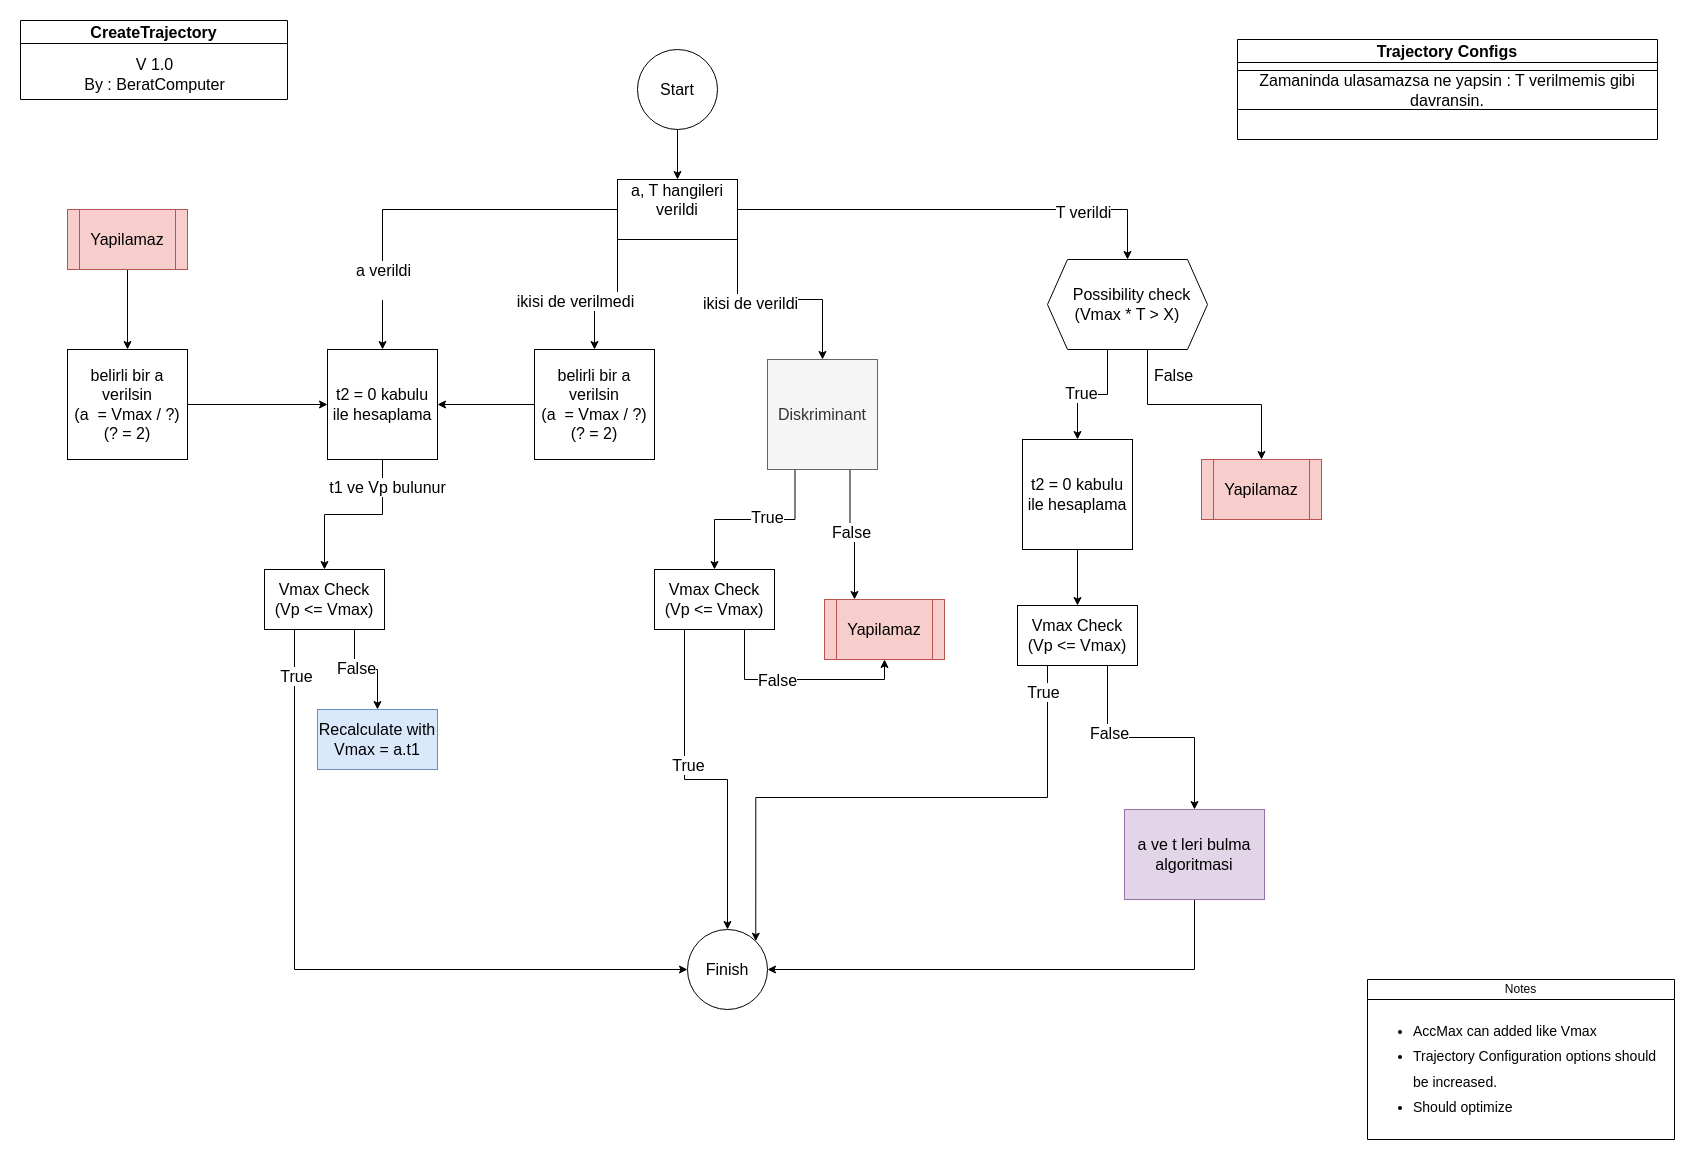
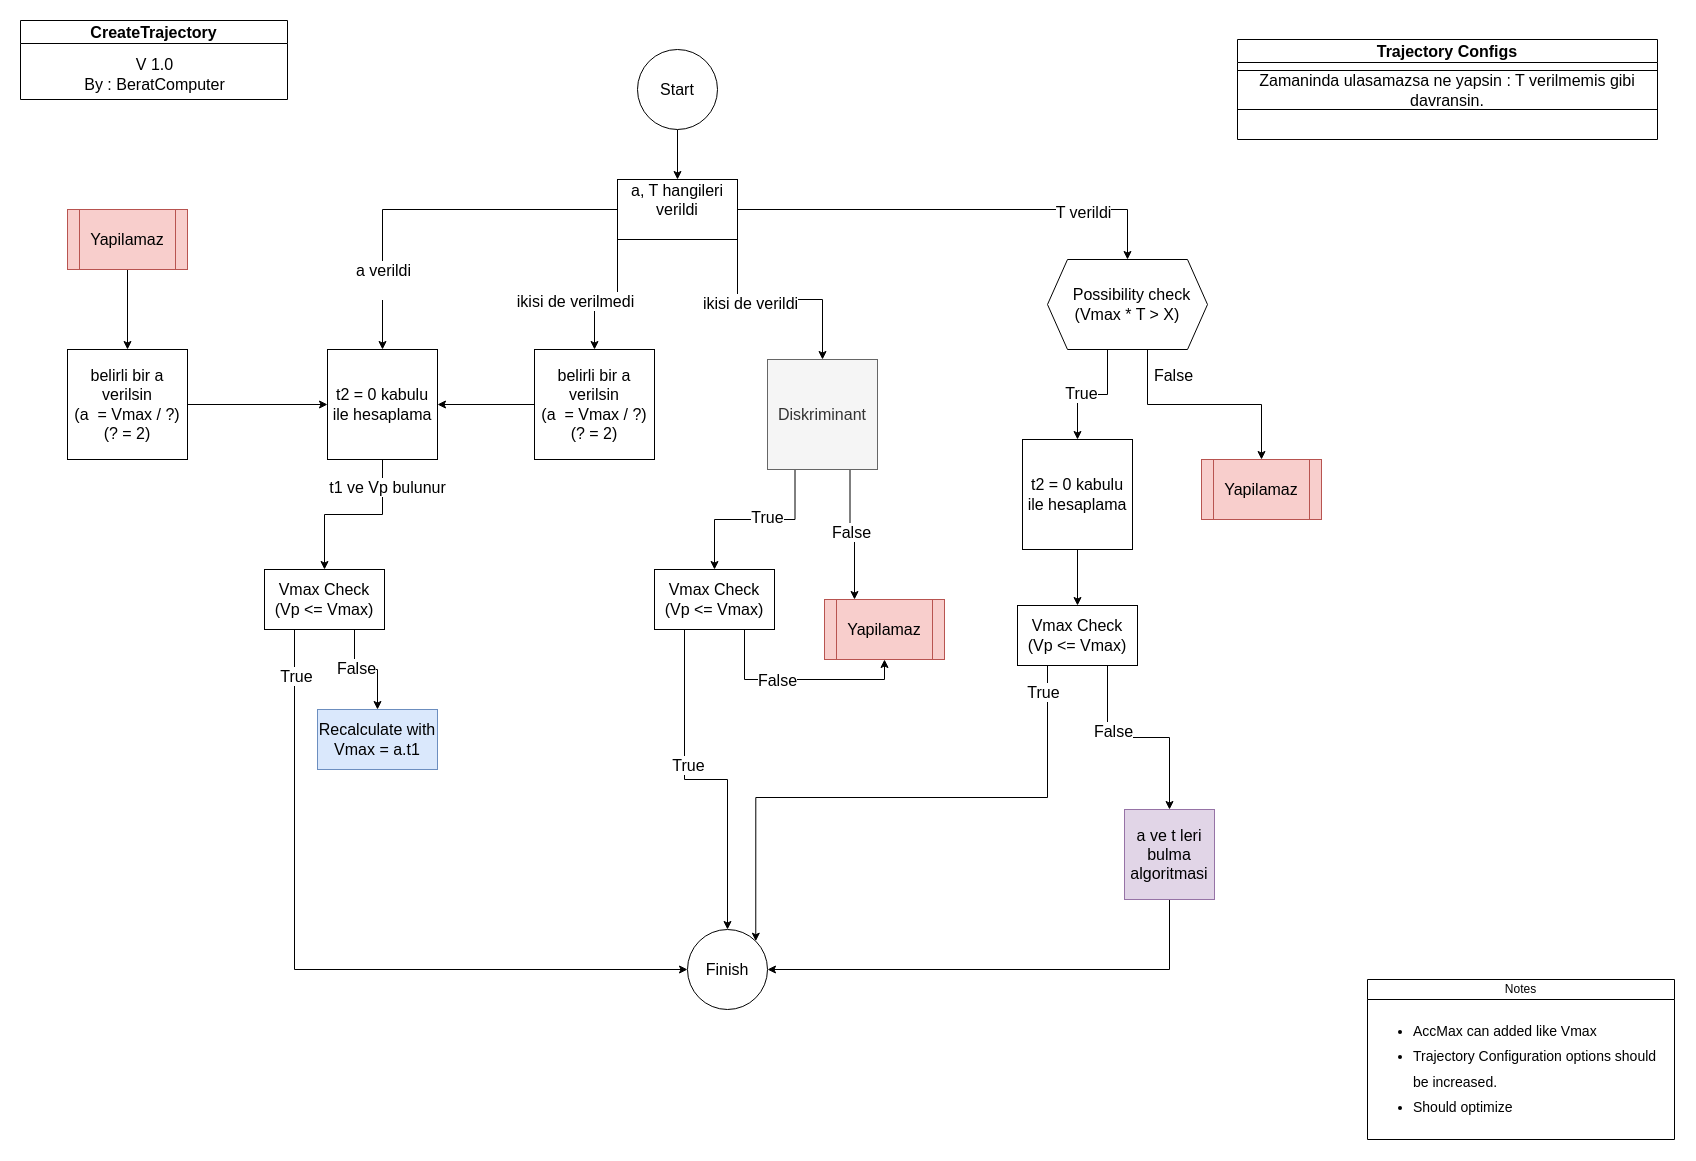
node "a ve t leri bulma algoritmasi": size 140x90 -> 90x90
